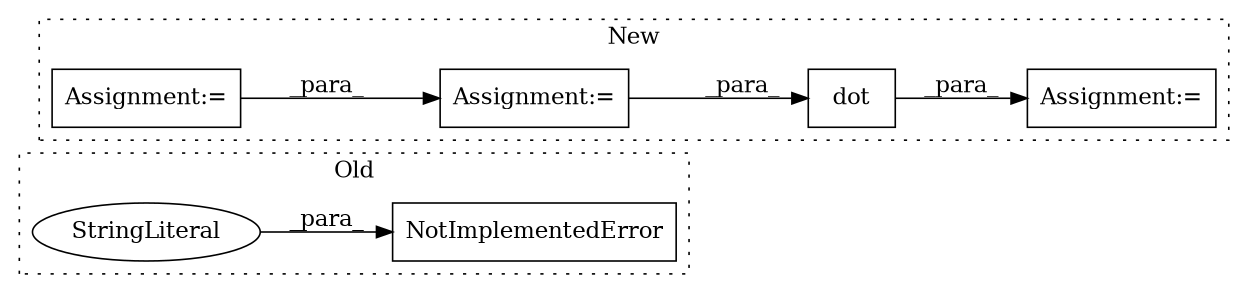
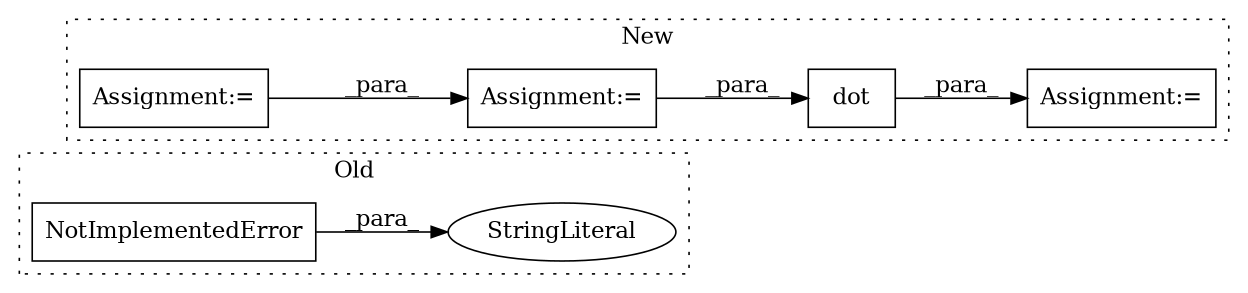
edge "StringLiteral" -> "NotImplementedError": reversed
